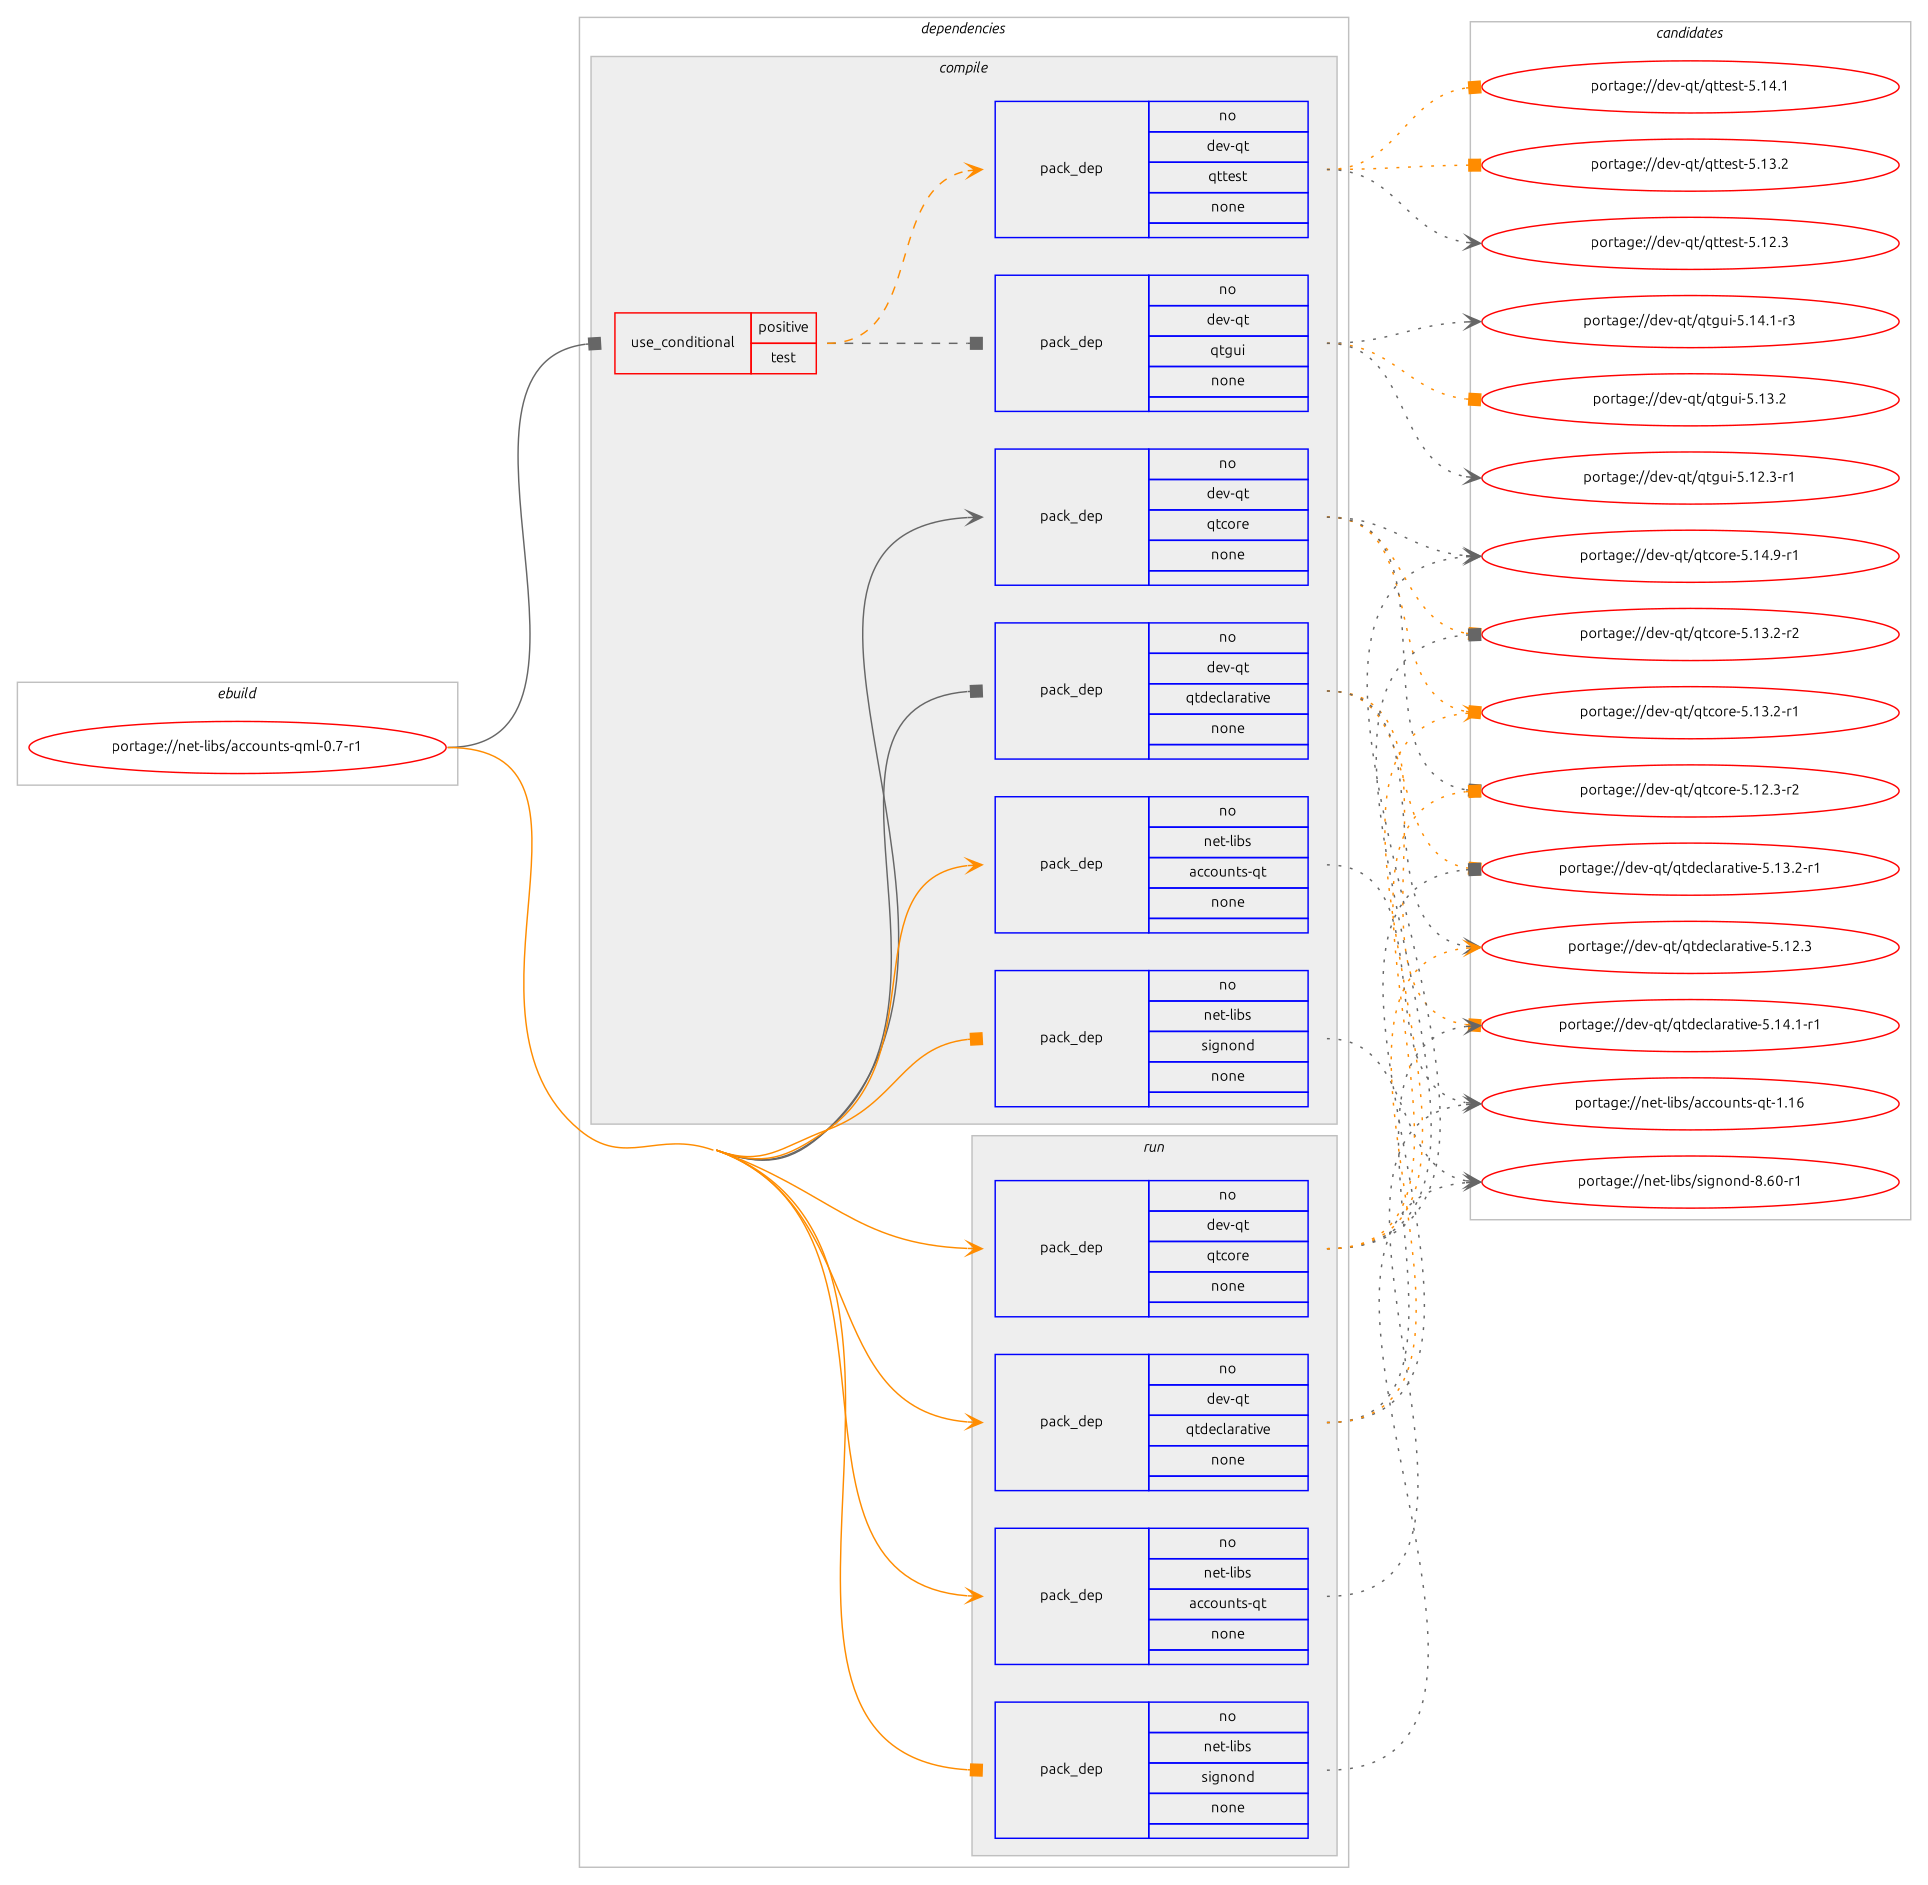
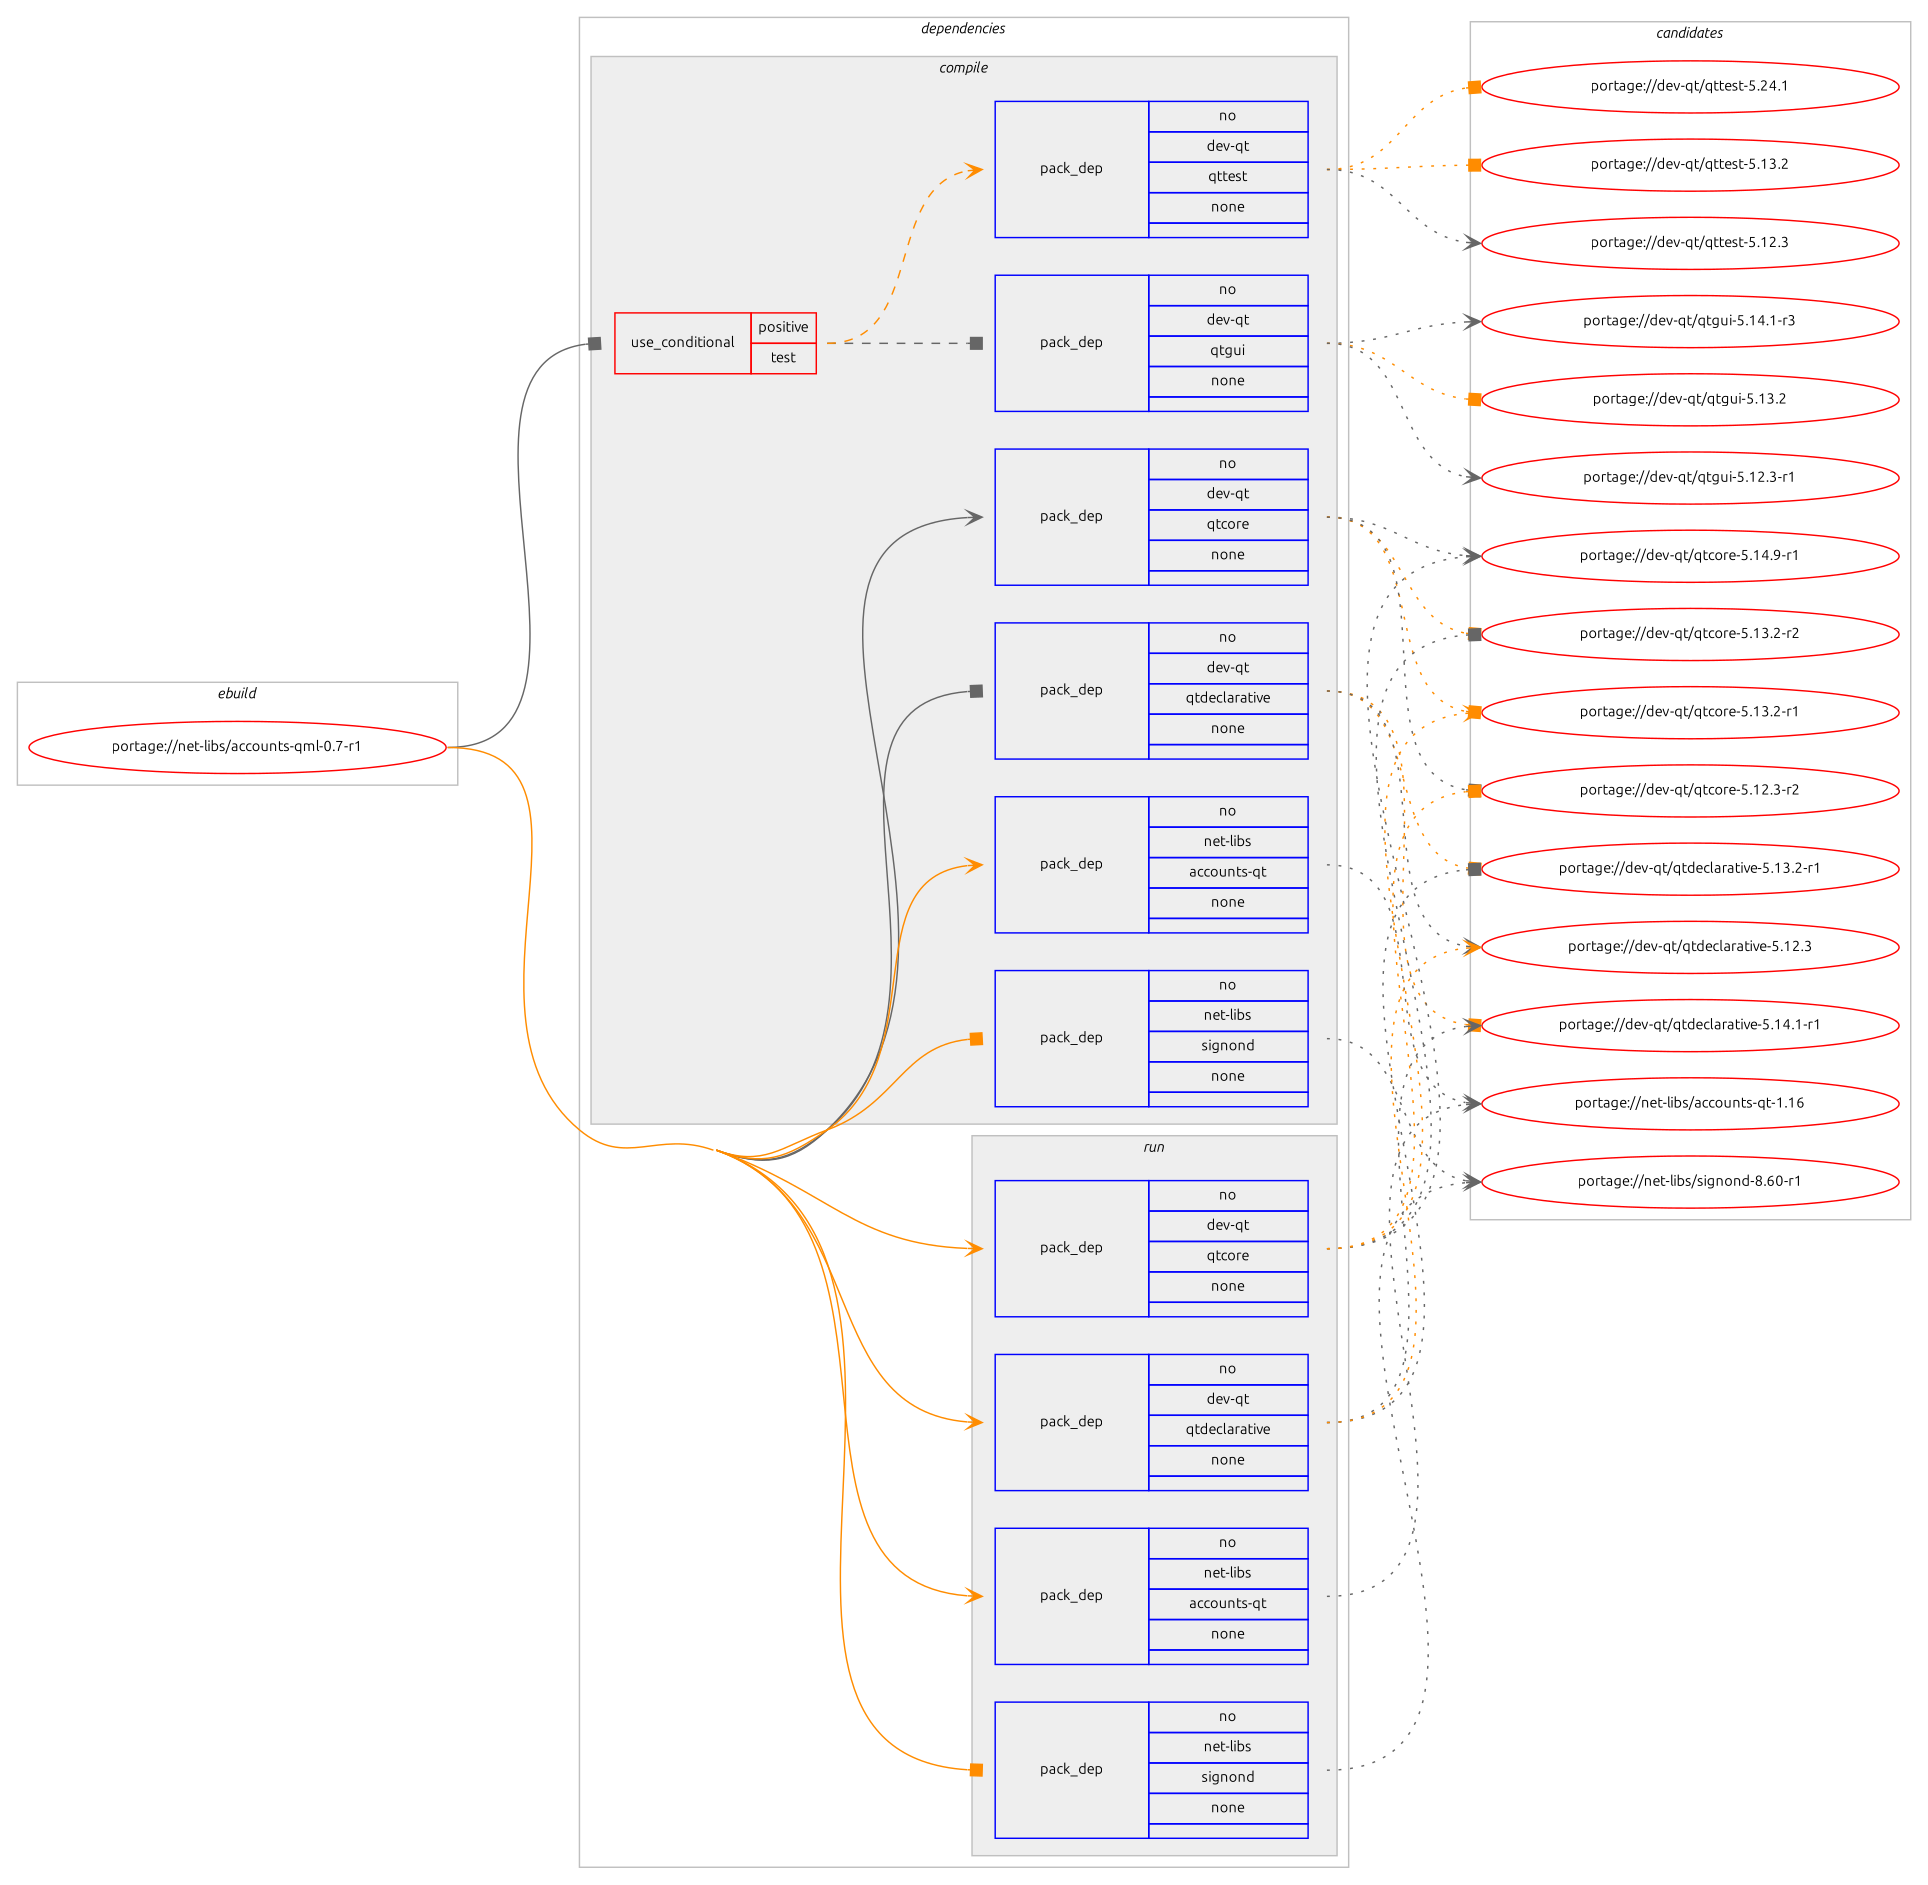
node "portage://dev-qt/qttest-5.14.1": label "portage://dev-qt/qttest-5.14.1" -> "portage://dev-qt/qttest-5.24.1"
